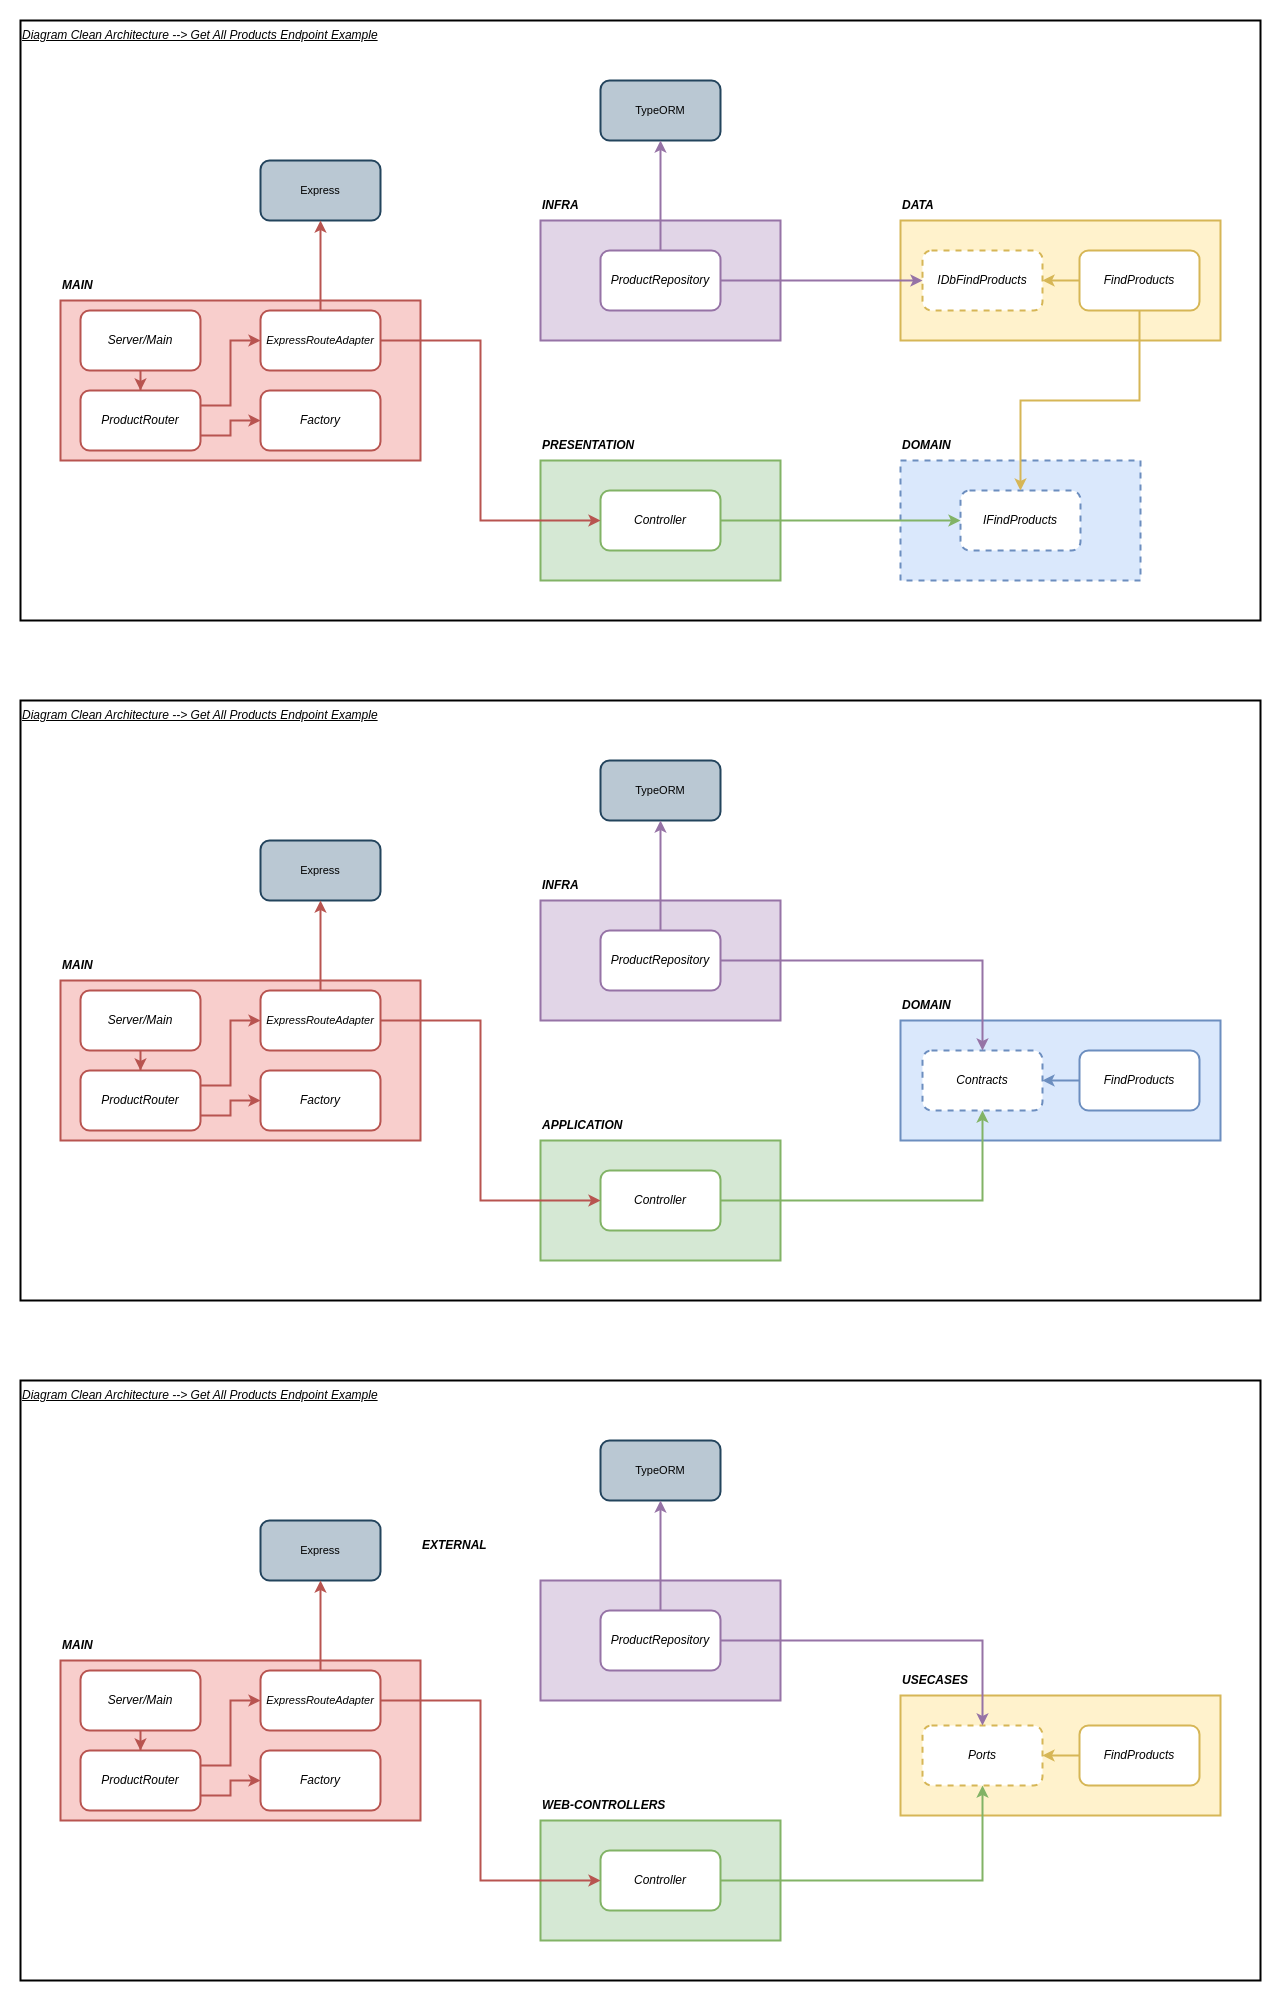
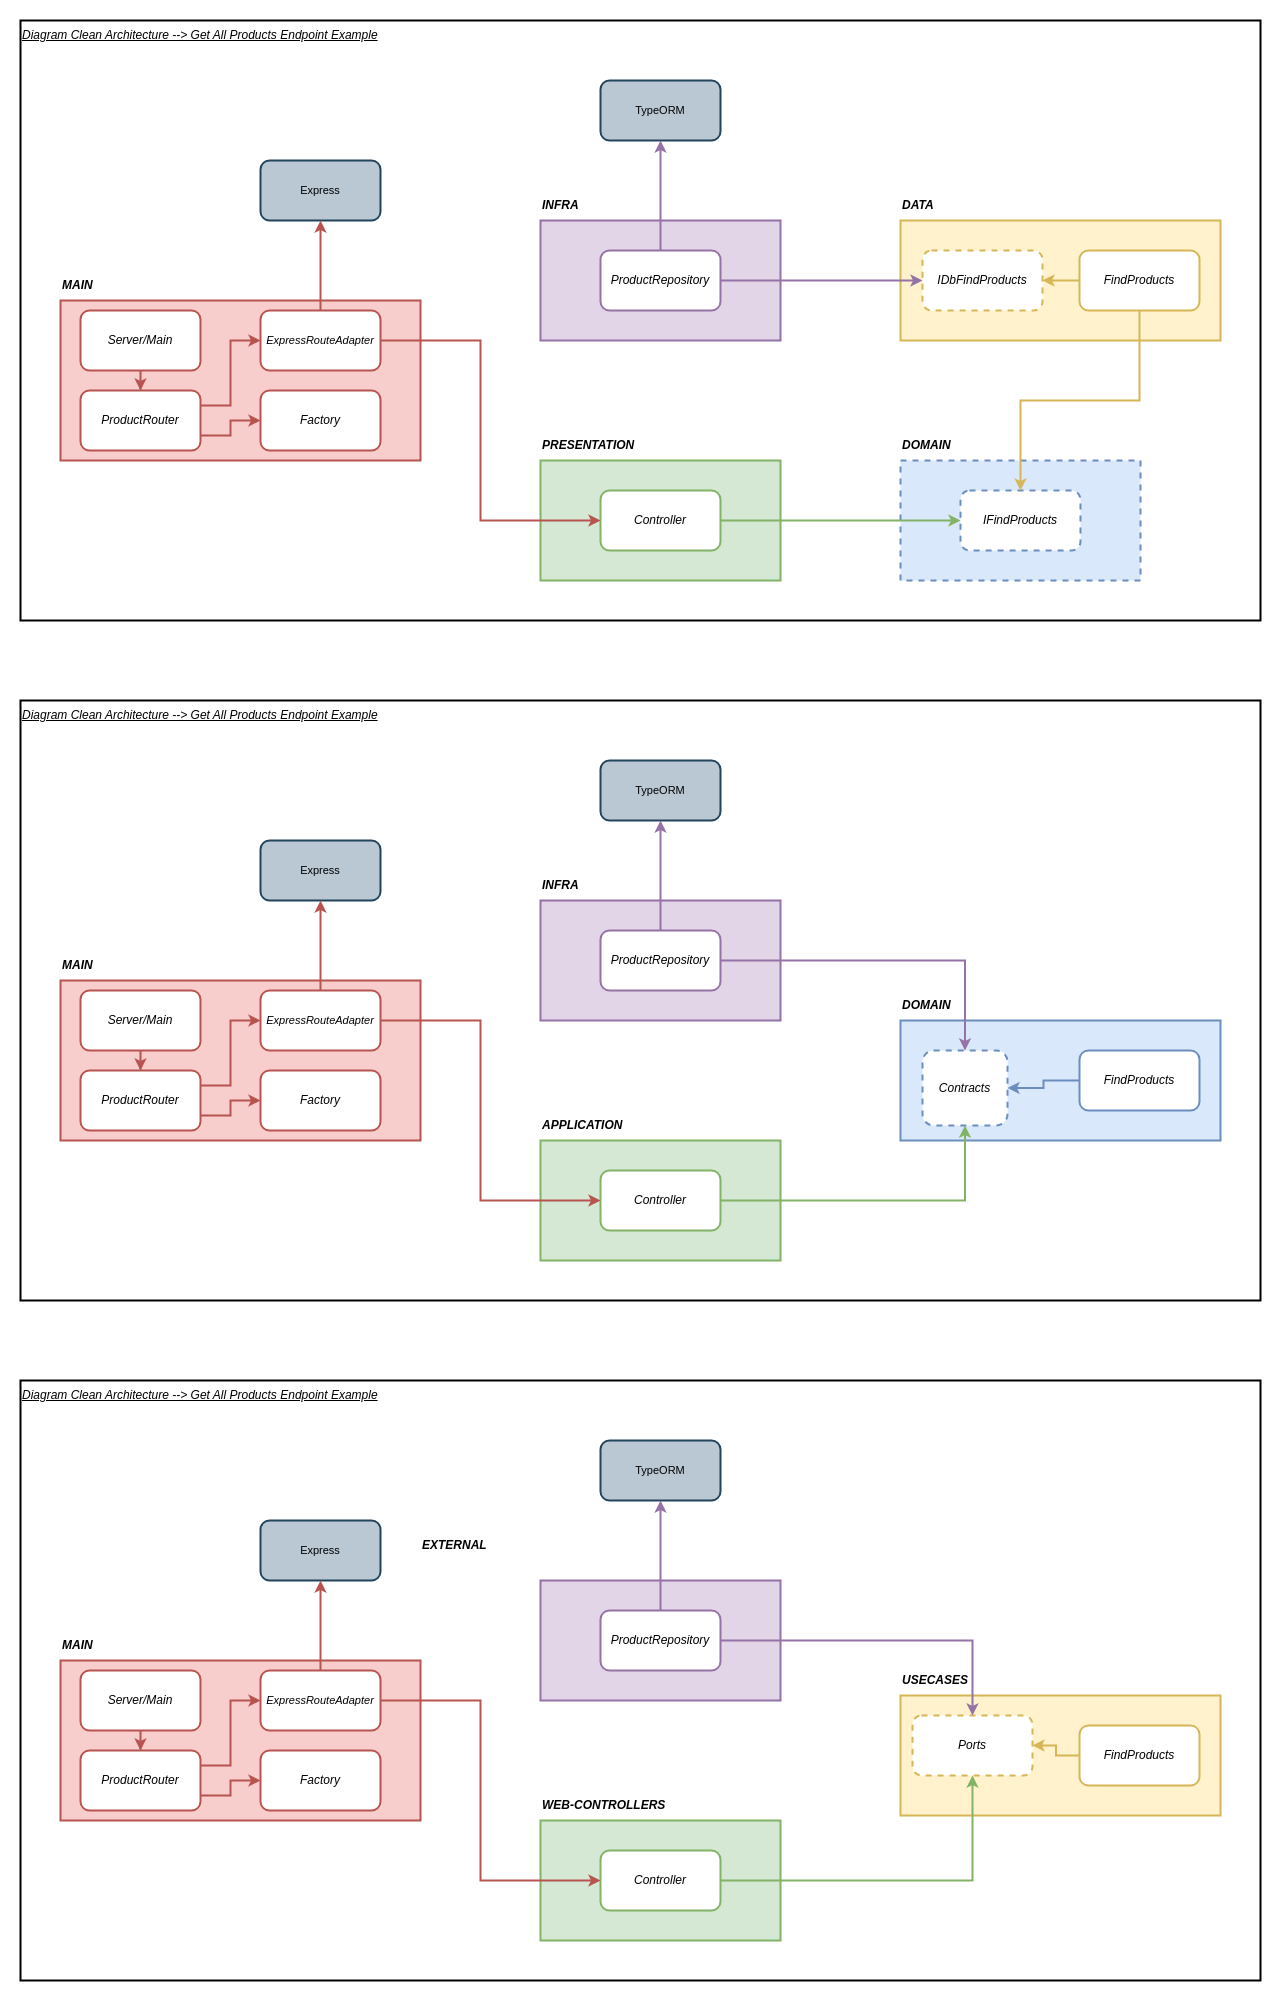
node "Contracts": size 120x60 -> 85x75
node "Ports": moved (983, 1756) -> (973, 1746)
